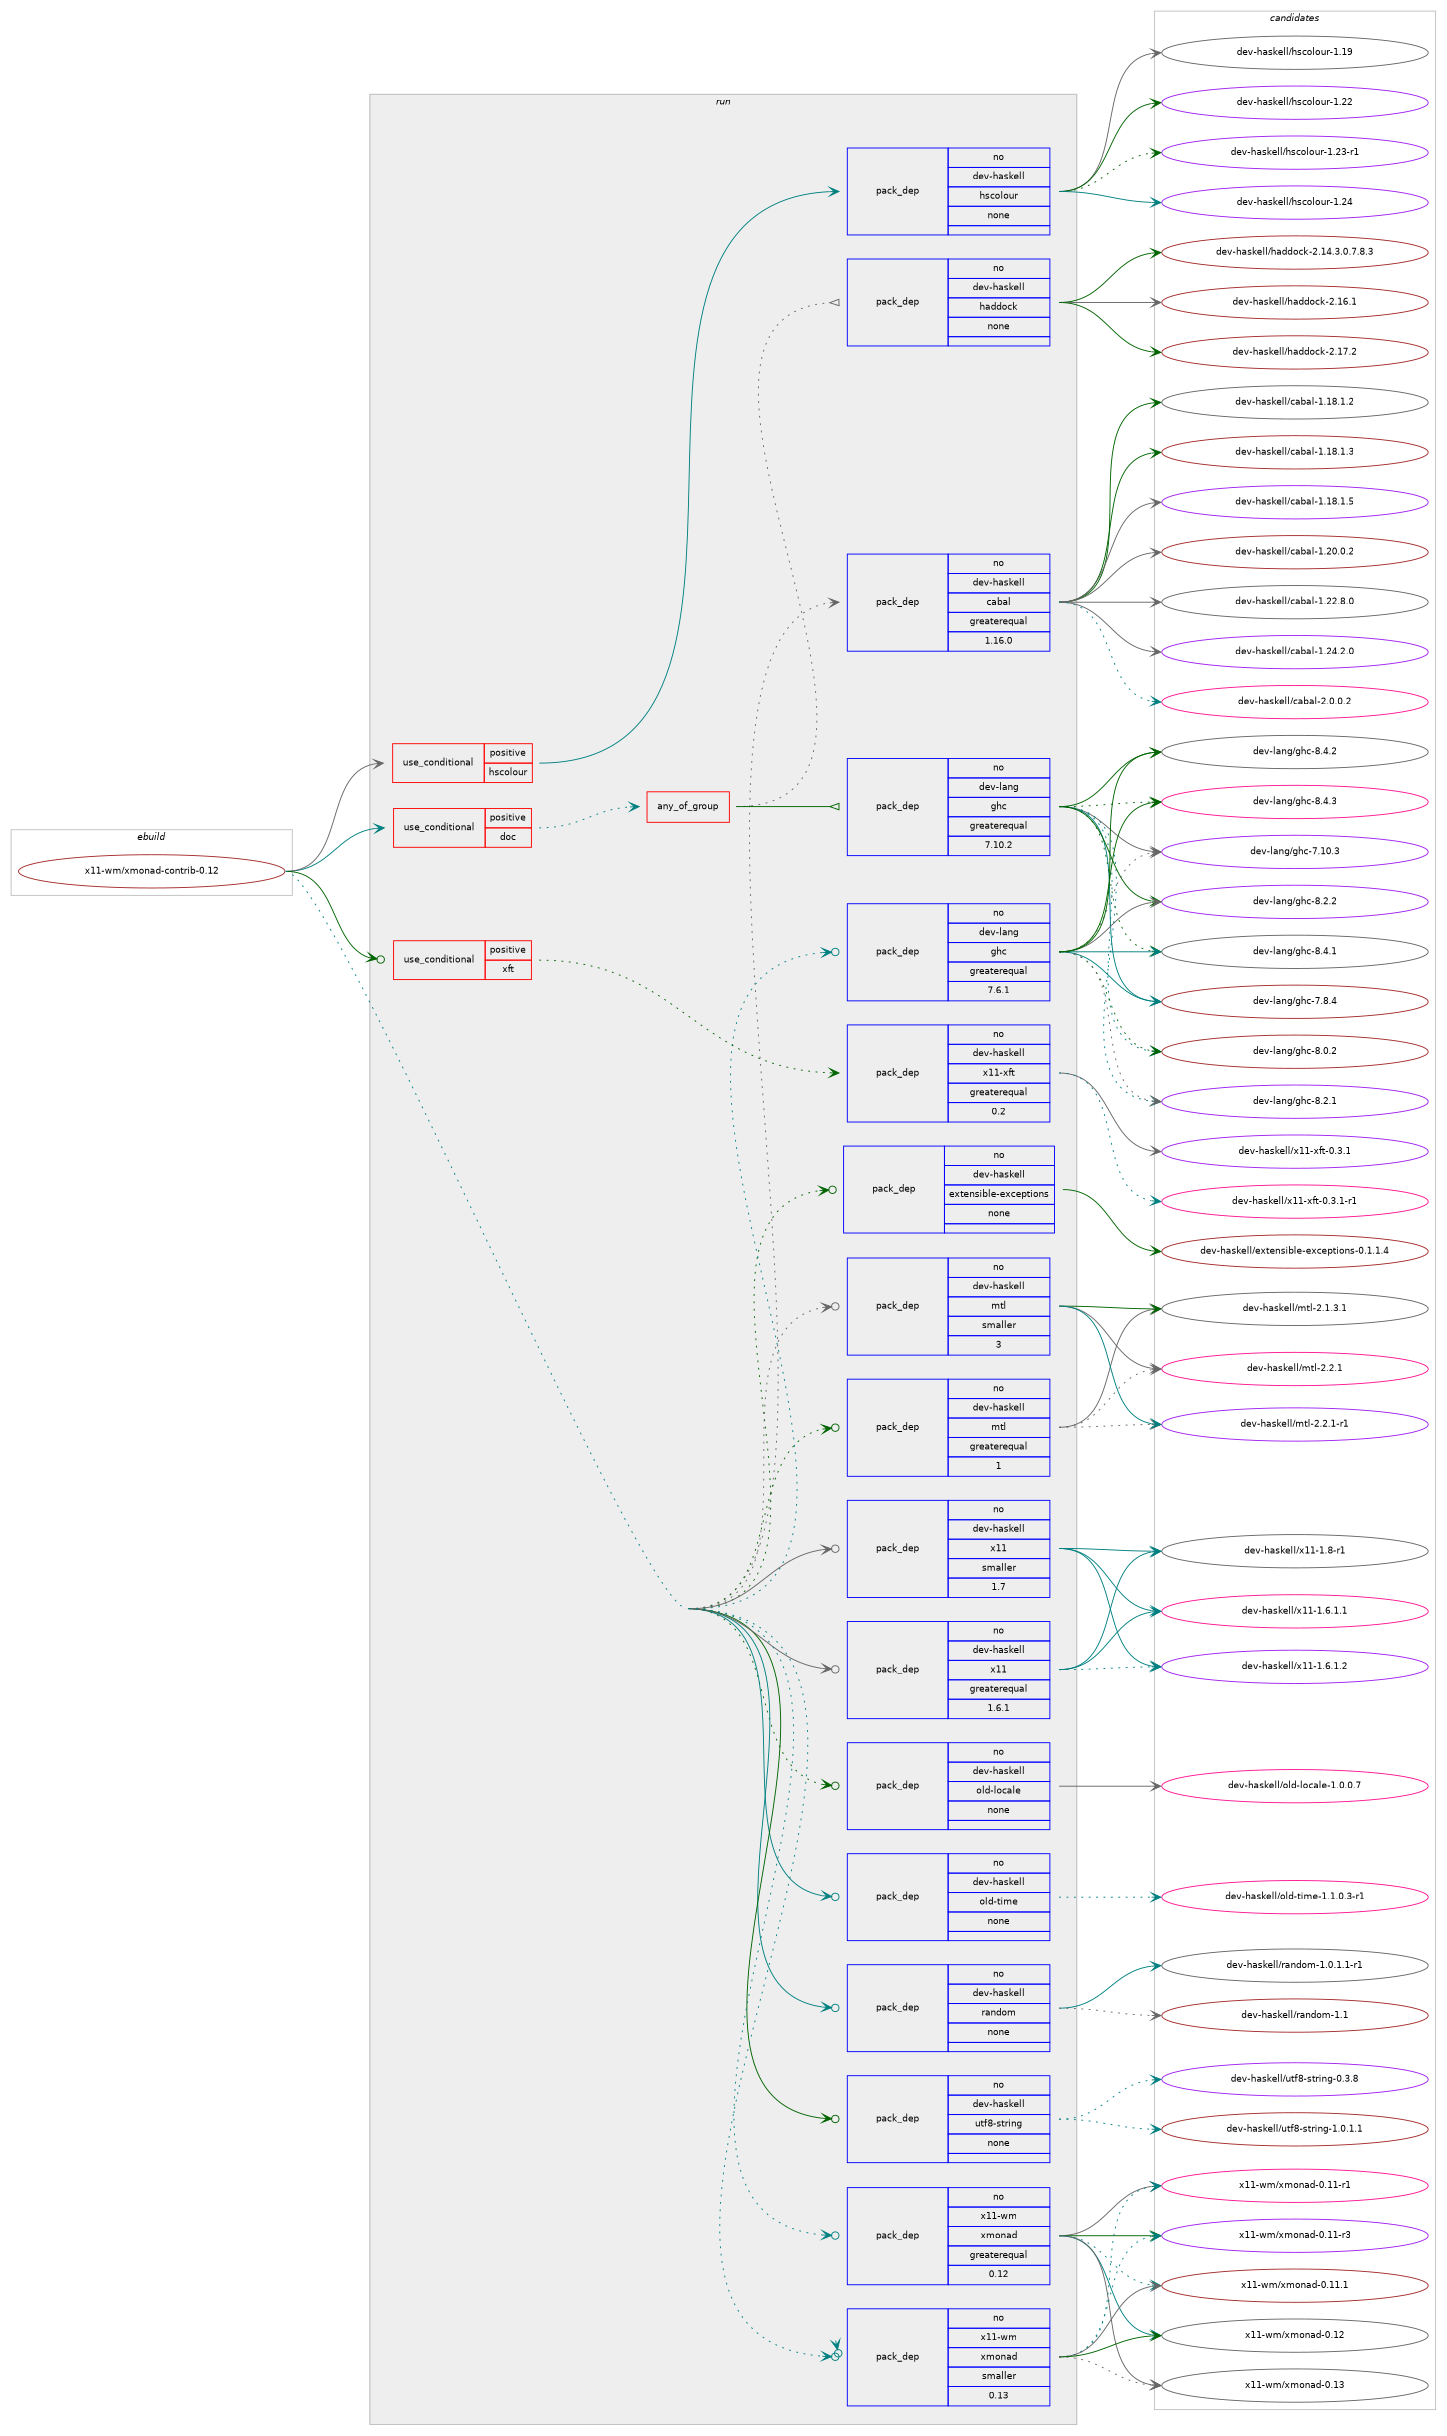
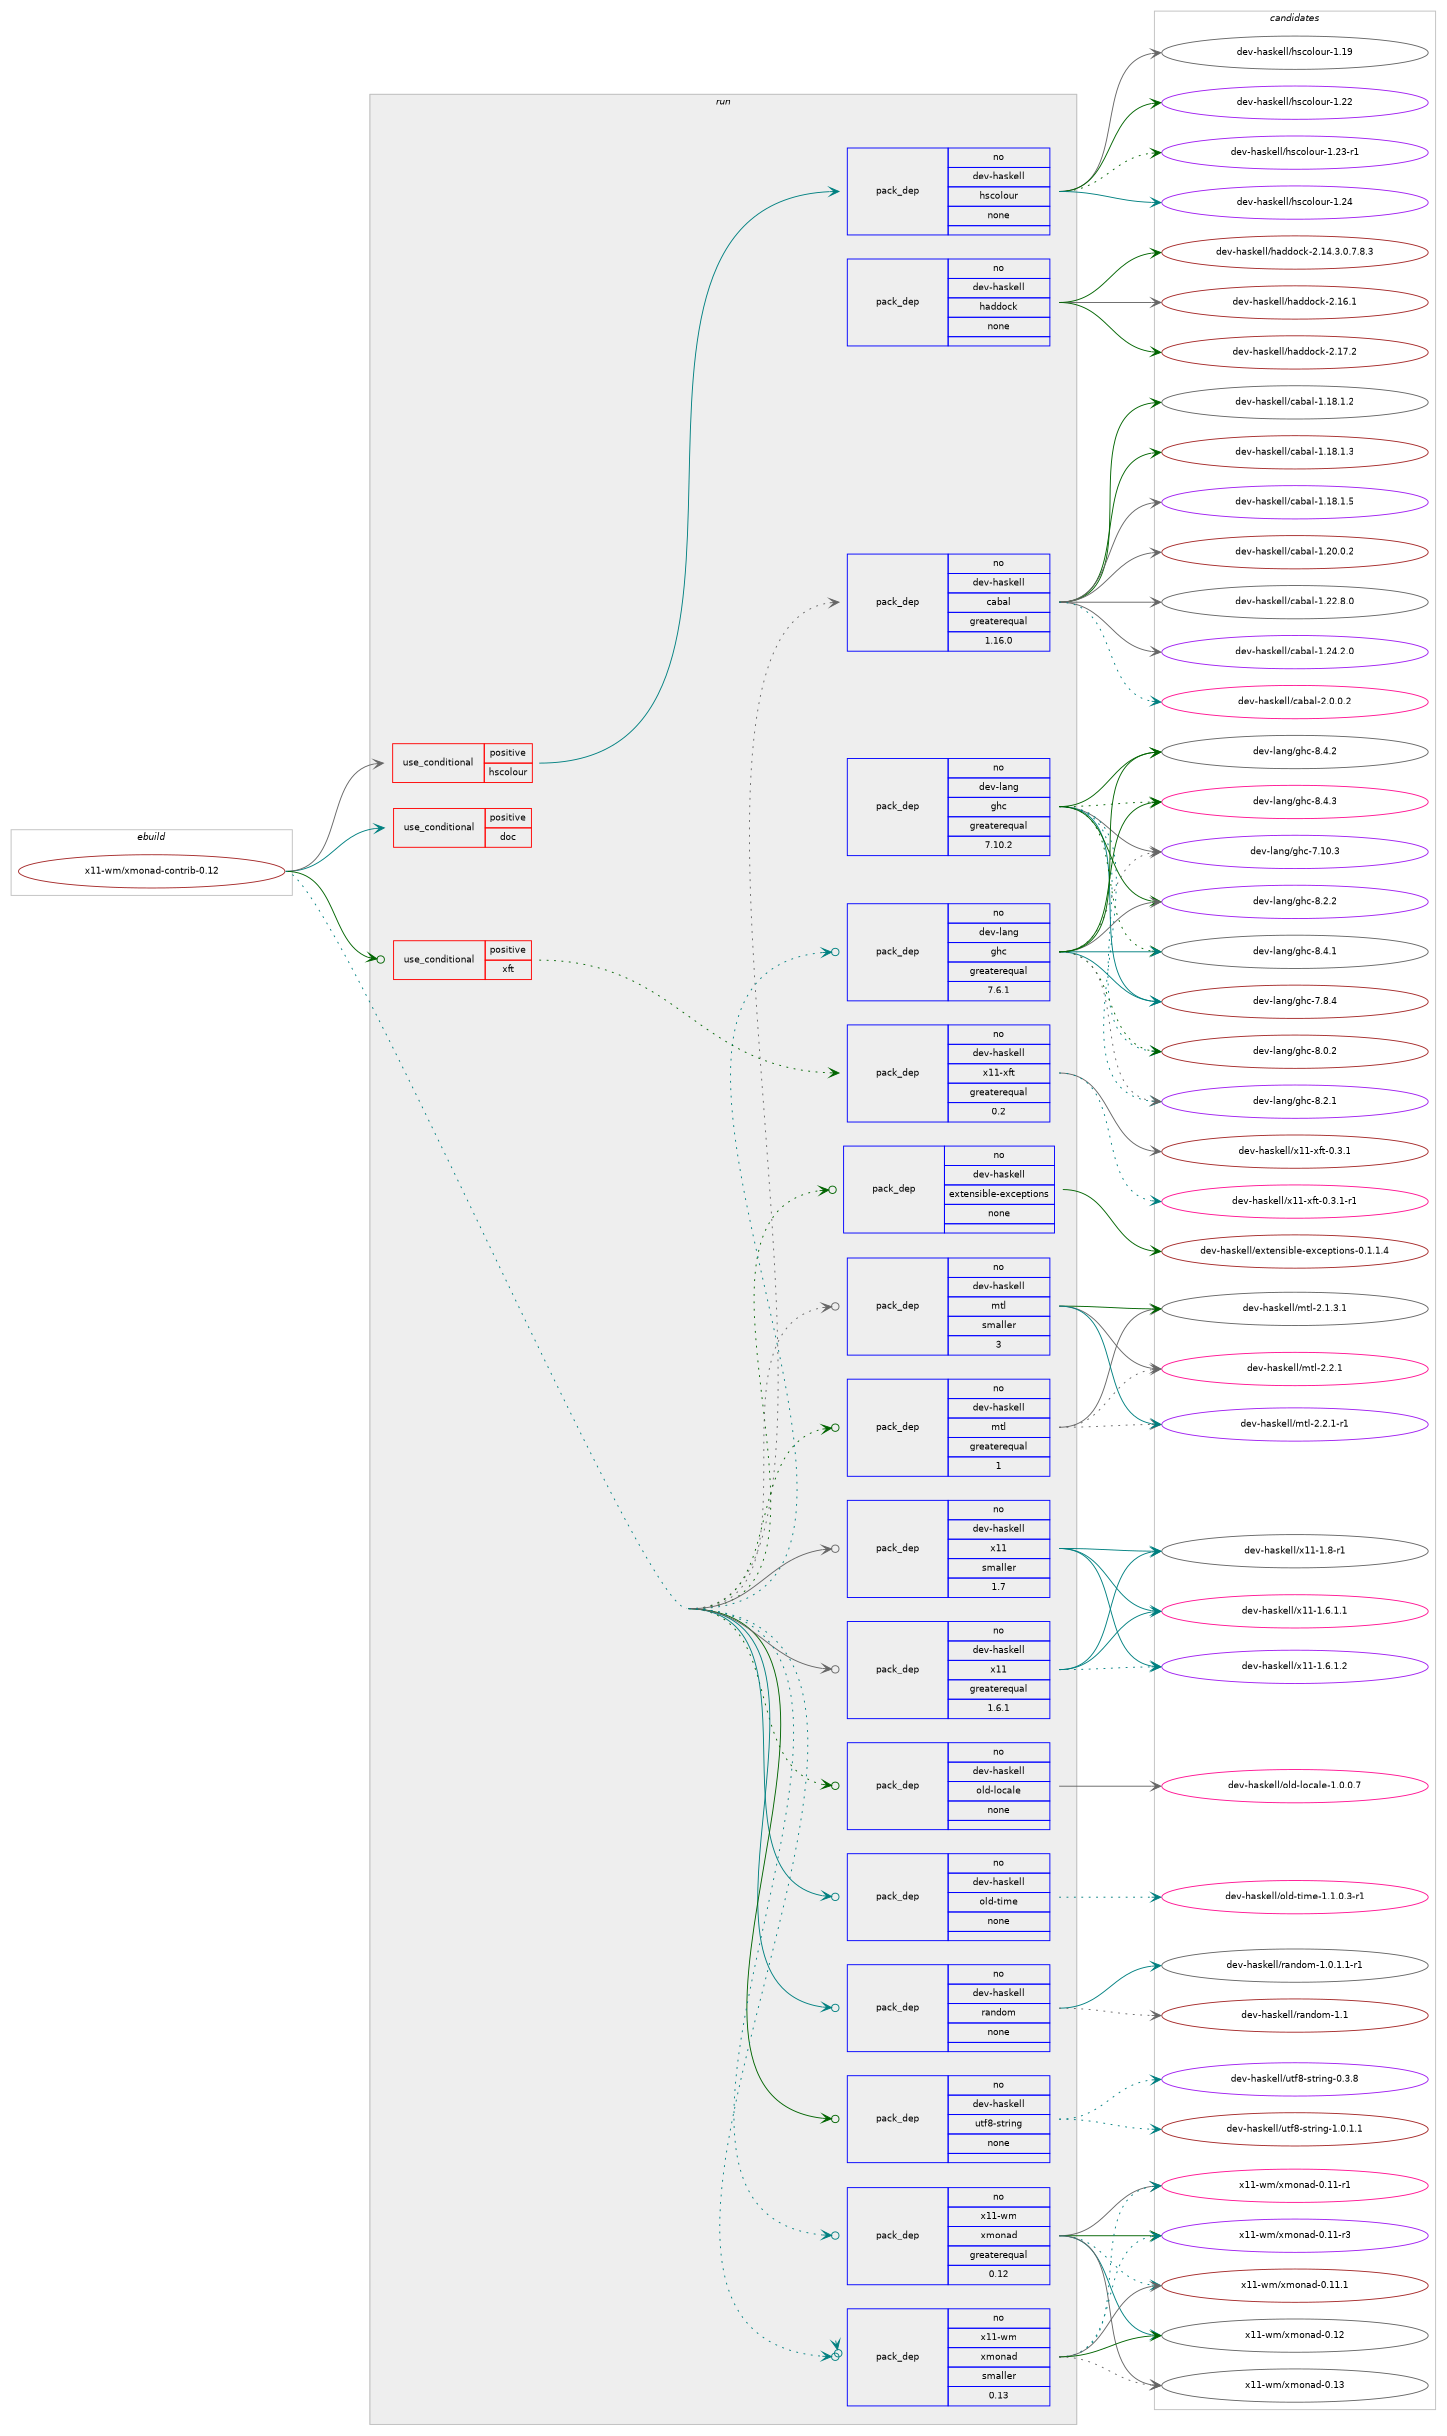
node "any_of_group": removed
node "dev-haskell/x11-xft-0.3.1": color purple -> brown
